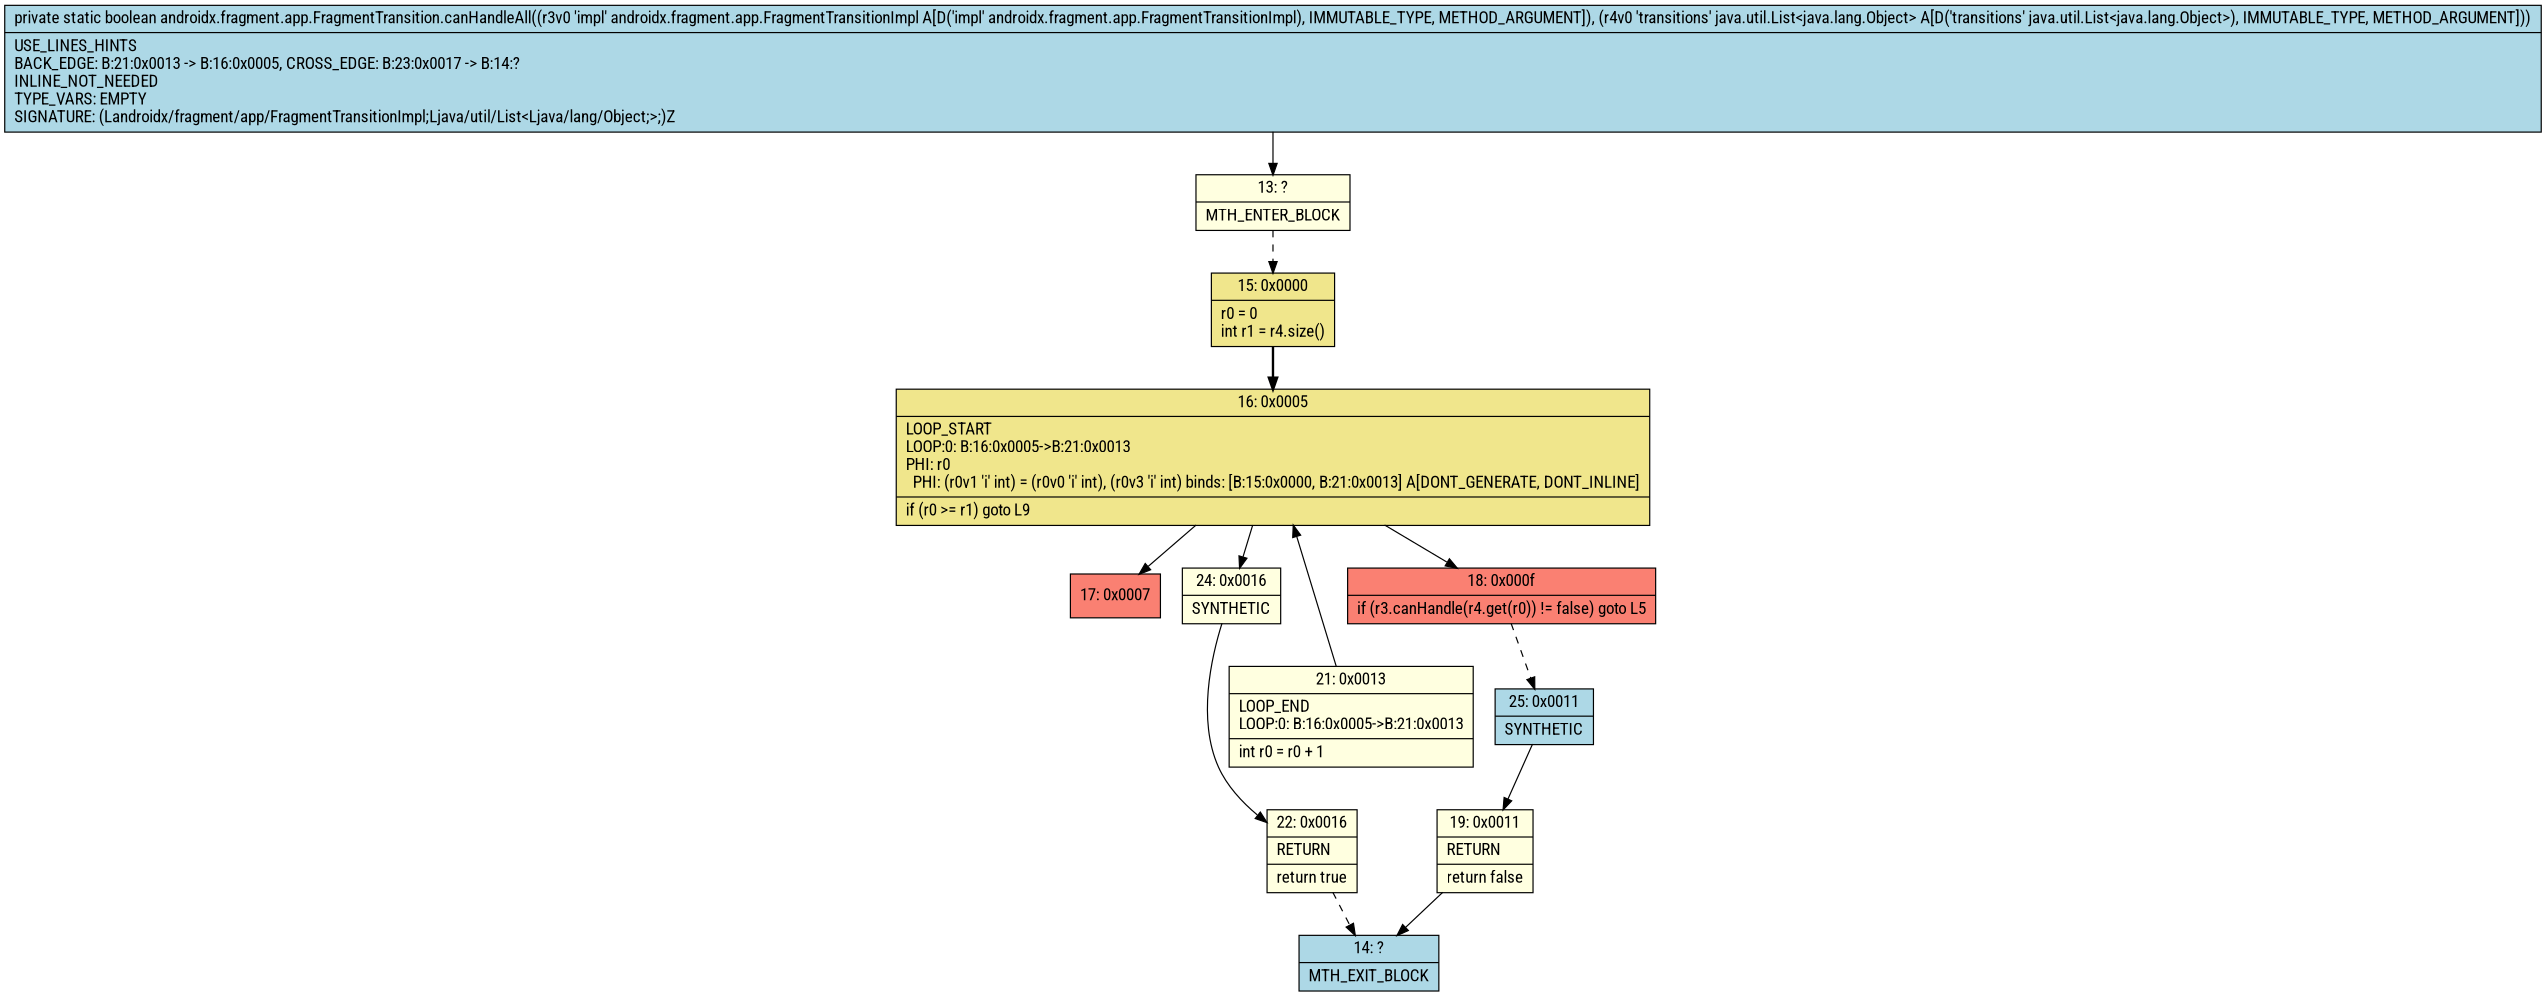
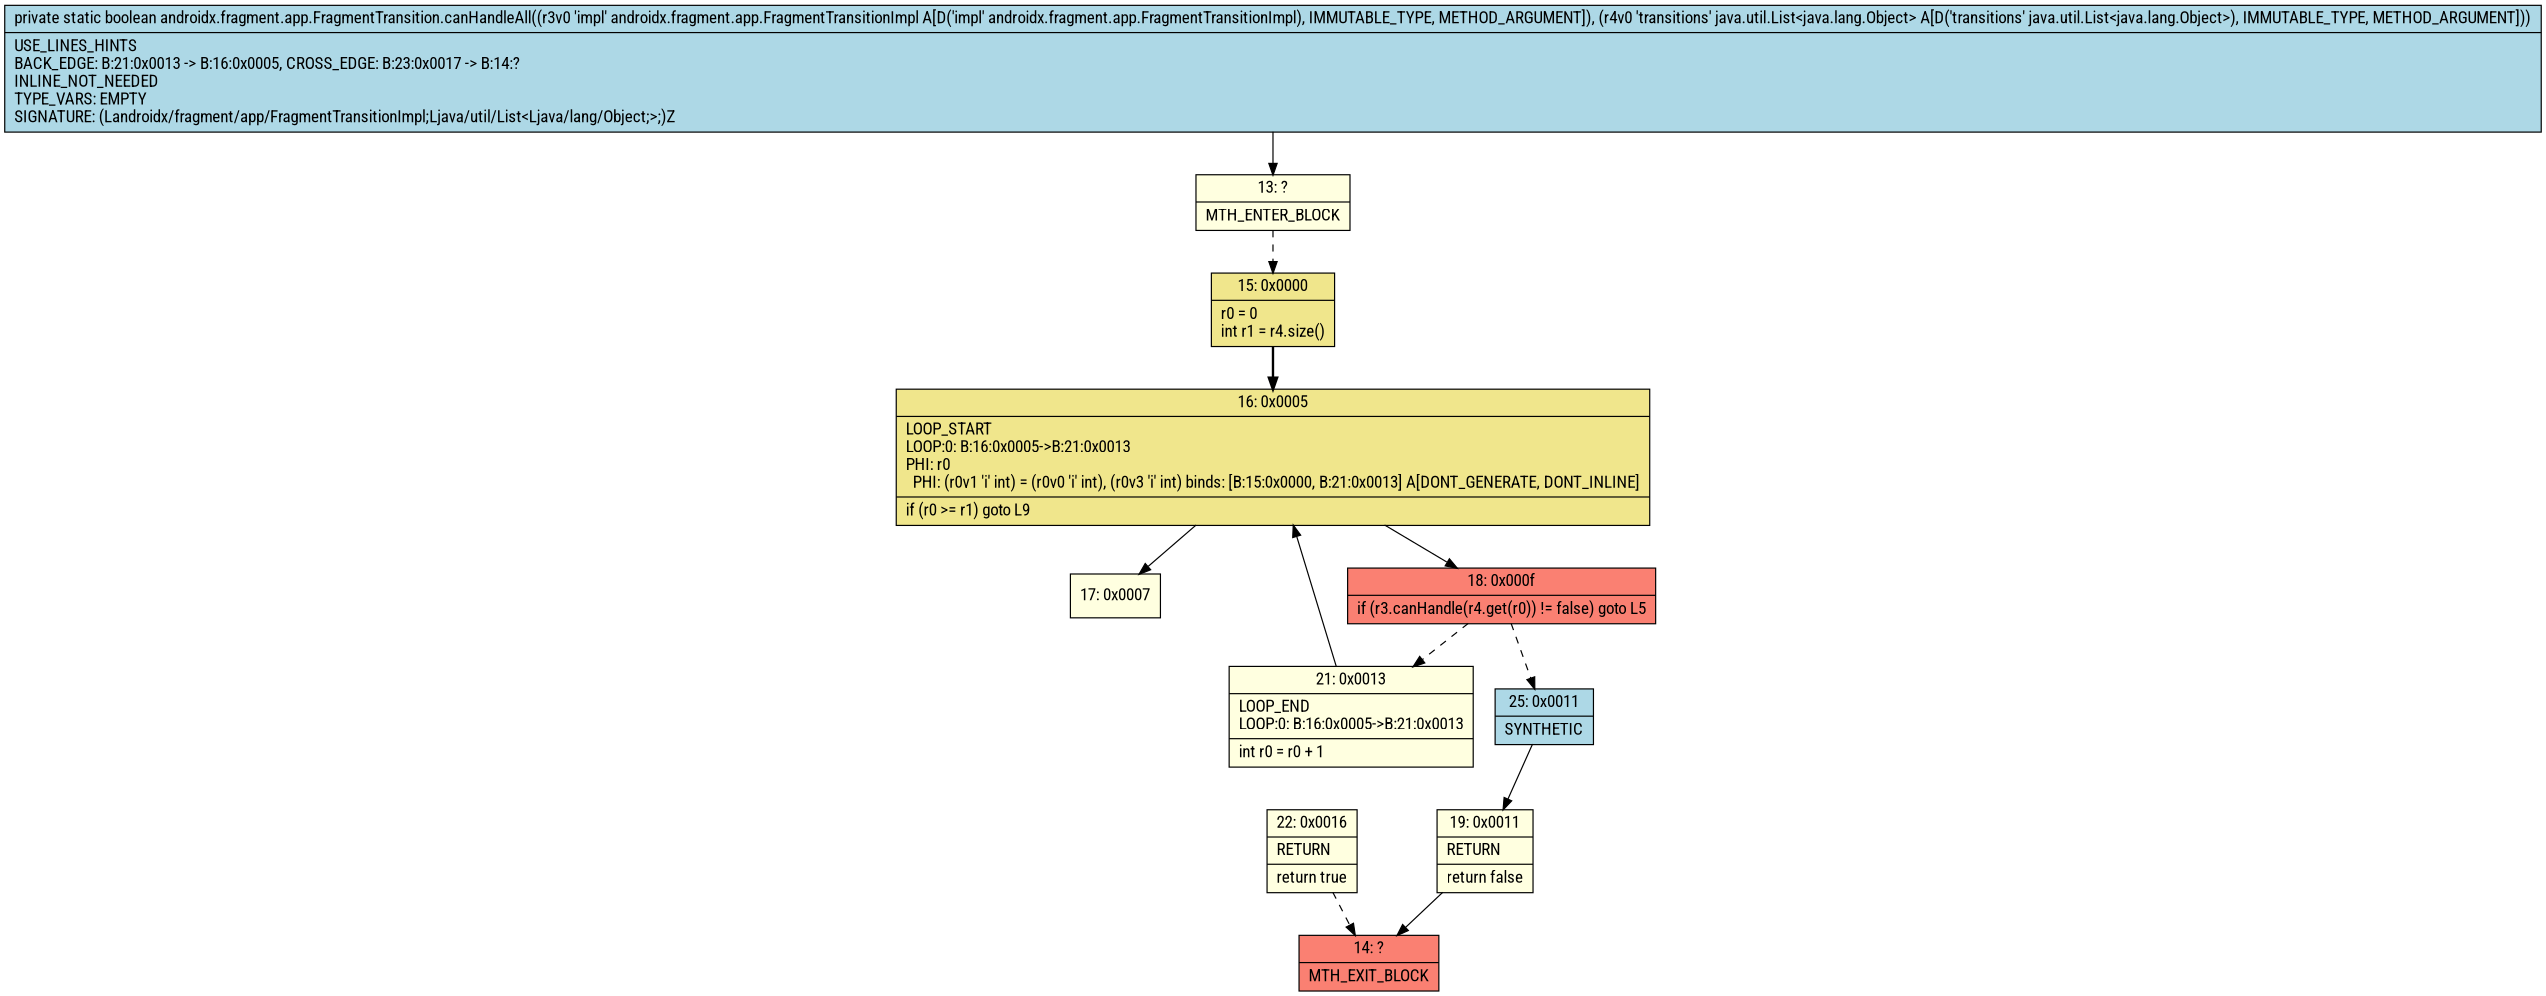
node "17: 0x0007": fillcolor salmon -> lightyellow
node "24: 0x0016": removed
edge "18: 0x000f" -> "21: 0x0013": added
node "14: ?": fillcolor lightblue -> salmon
